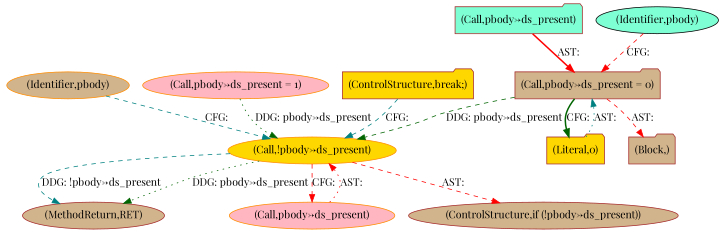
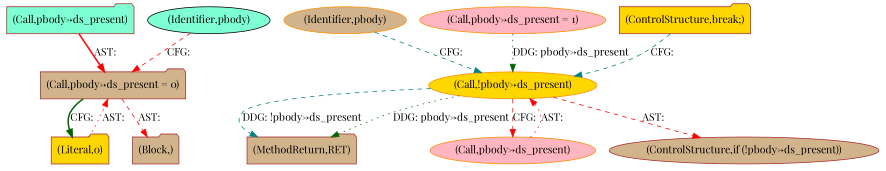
edge "(Call,pbody->ds_present = 0)" -> "(Call,!pbody->ds_present)": removed, label "DDG: pbody->ds_present"
edge "(Literal,0)" -> "(Call,pbody->ds_present = 0)": color teal -> red
node "(MethodReturn,RET)": shape ellipse -> folder
